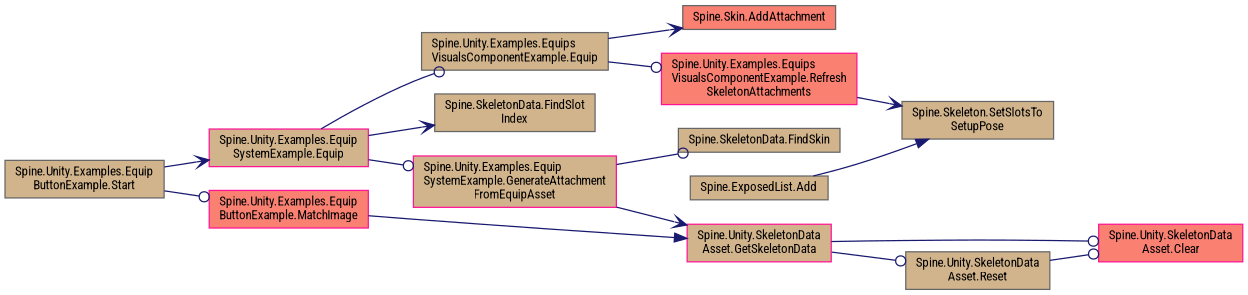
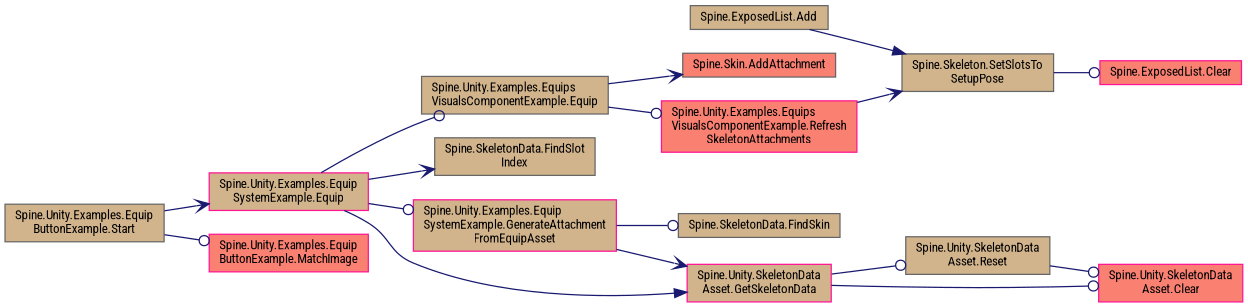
node "Spine.ExposedList.Clear": added
edge "Spine.Unity.Examples.Equip ButtonExample.MatchImage" -> "Spine.Unity.SkeletonData Asset.GetSkeletonData": now "Spine.Unity.Examples.Equip SystemExample.Equip" -> "Spine.Unity.SkeletonData Asset.GetSkeletonData"
